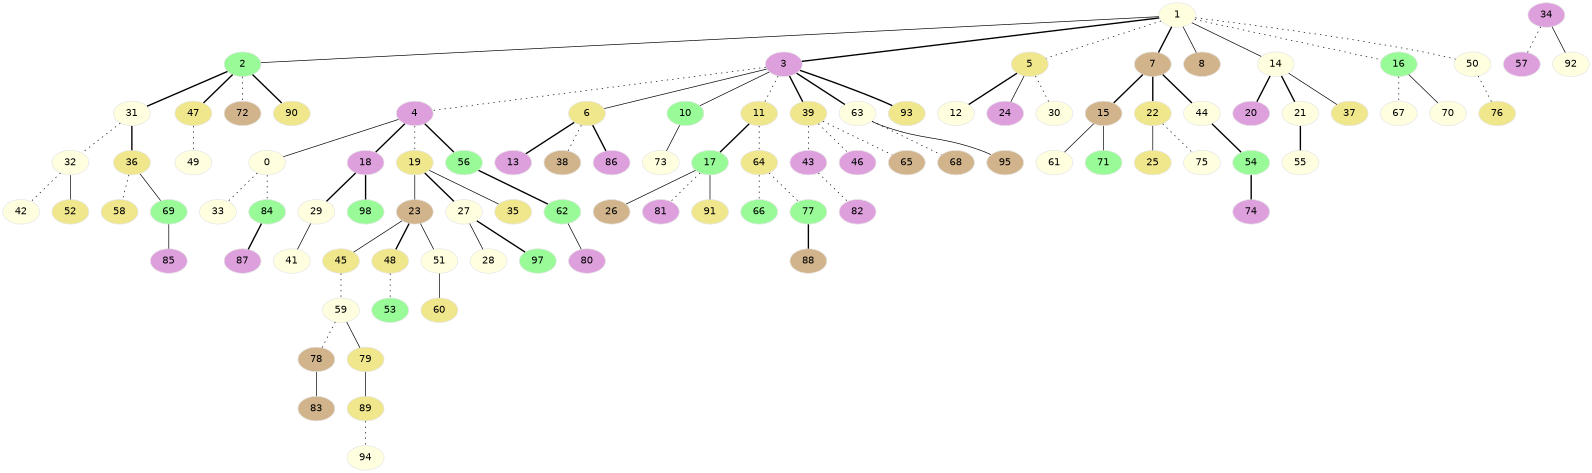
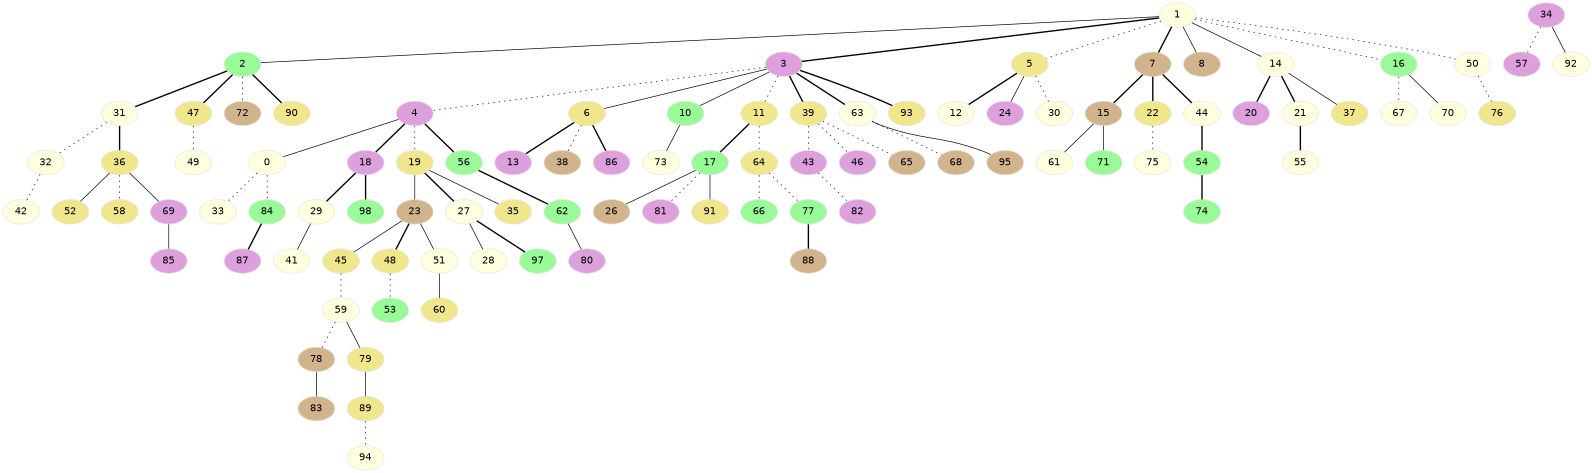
node "25": removed
edge "32" -- "52": now "36" -- "52"
node "69": fillcolor palegreen -> plum
node "74": fillcolor plum -> palegreen
